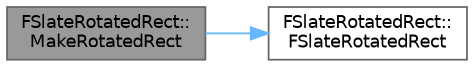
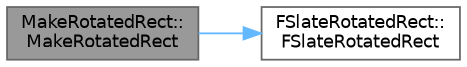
node "FSlateRotatedRect:: MakeRotatedRect": label "FSlateRotatedRect:: MakeRotatedRect" -> "MakeRotatedRect:: MakeRotatedRect"
